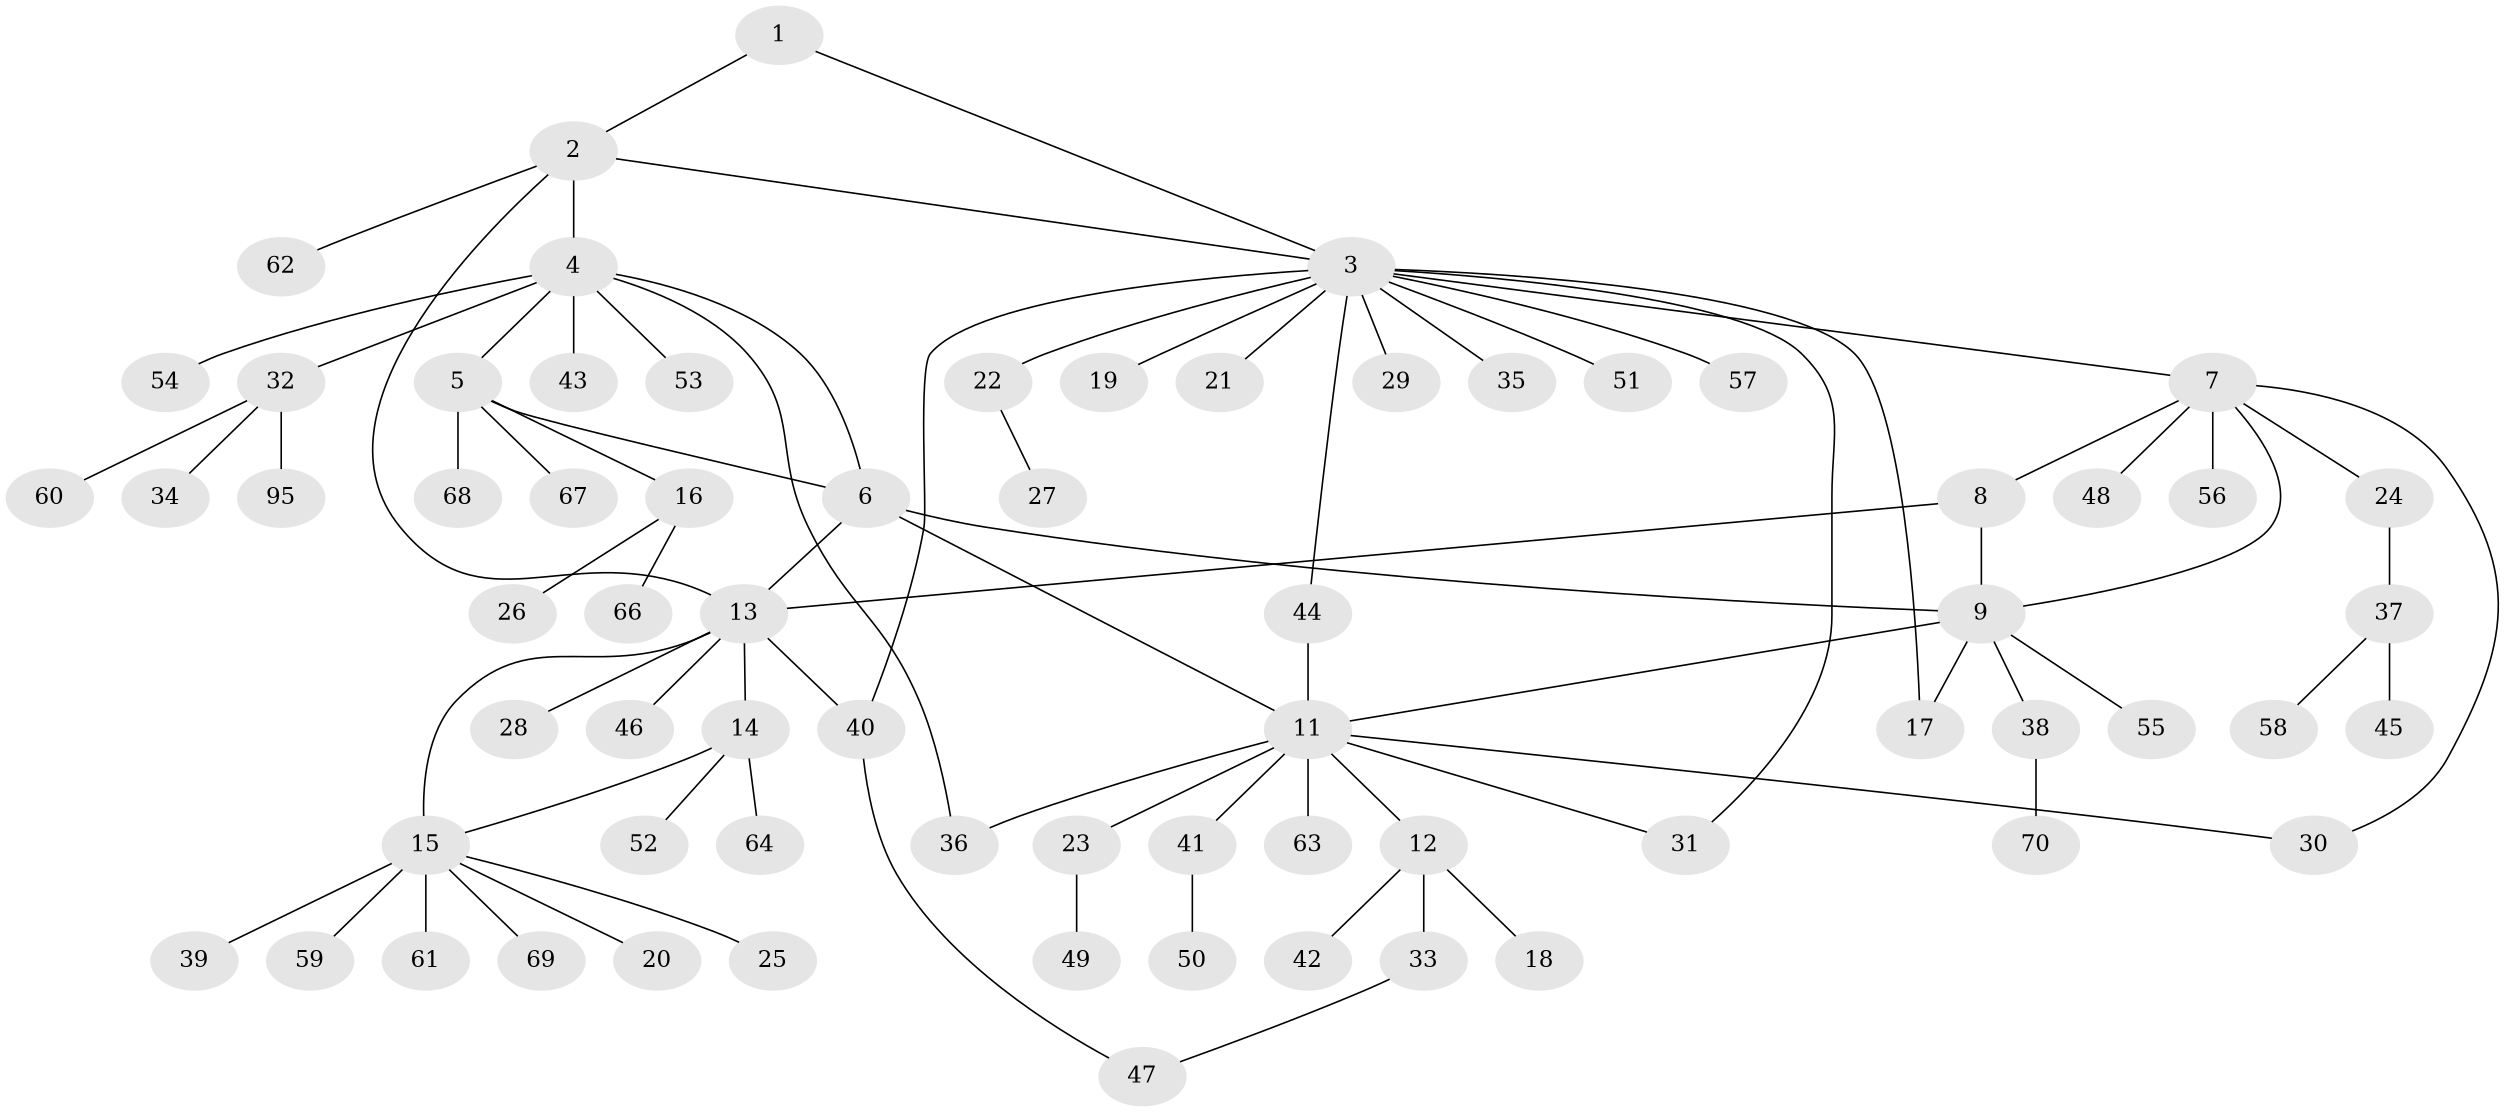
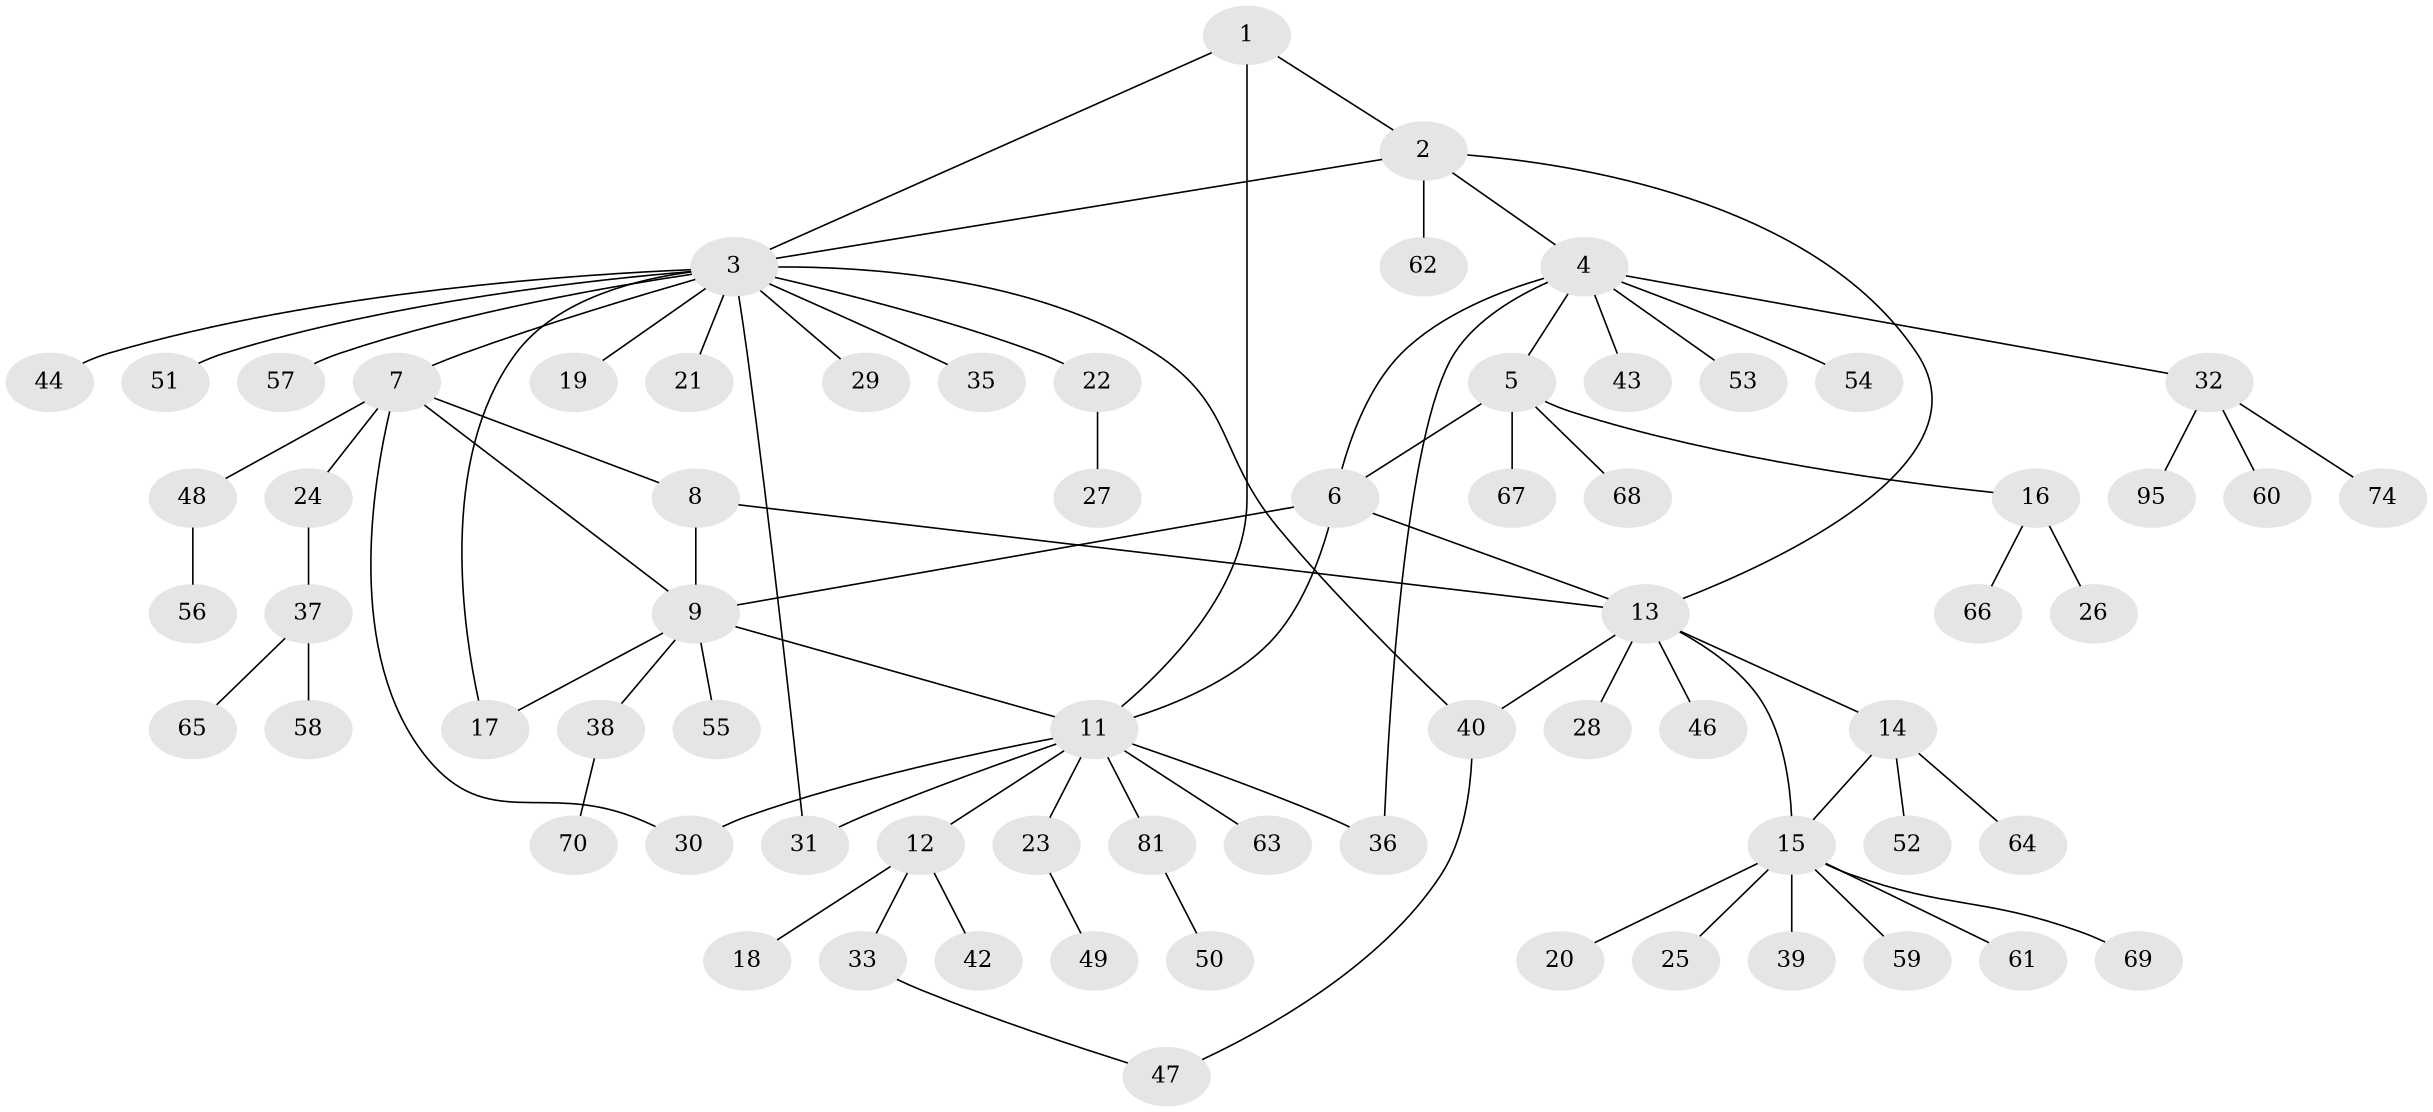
edge "7" -- "56": now "48" -- "56"
node "34": label "34" -> "74"
edge "44" -- "11": now "1" -- "11"
node "45": label "45" -> "65"
node "41": label "41" -> "81"
